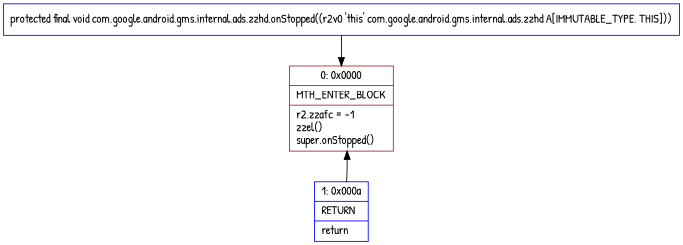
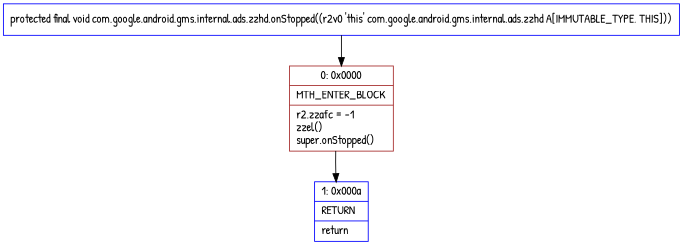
edge "1: 0x000a" -> "0: 0x0000": reversed
